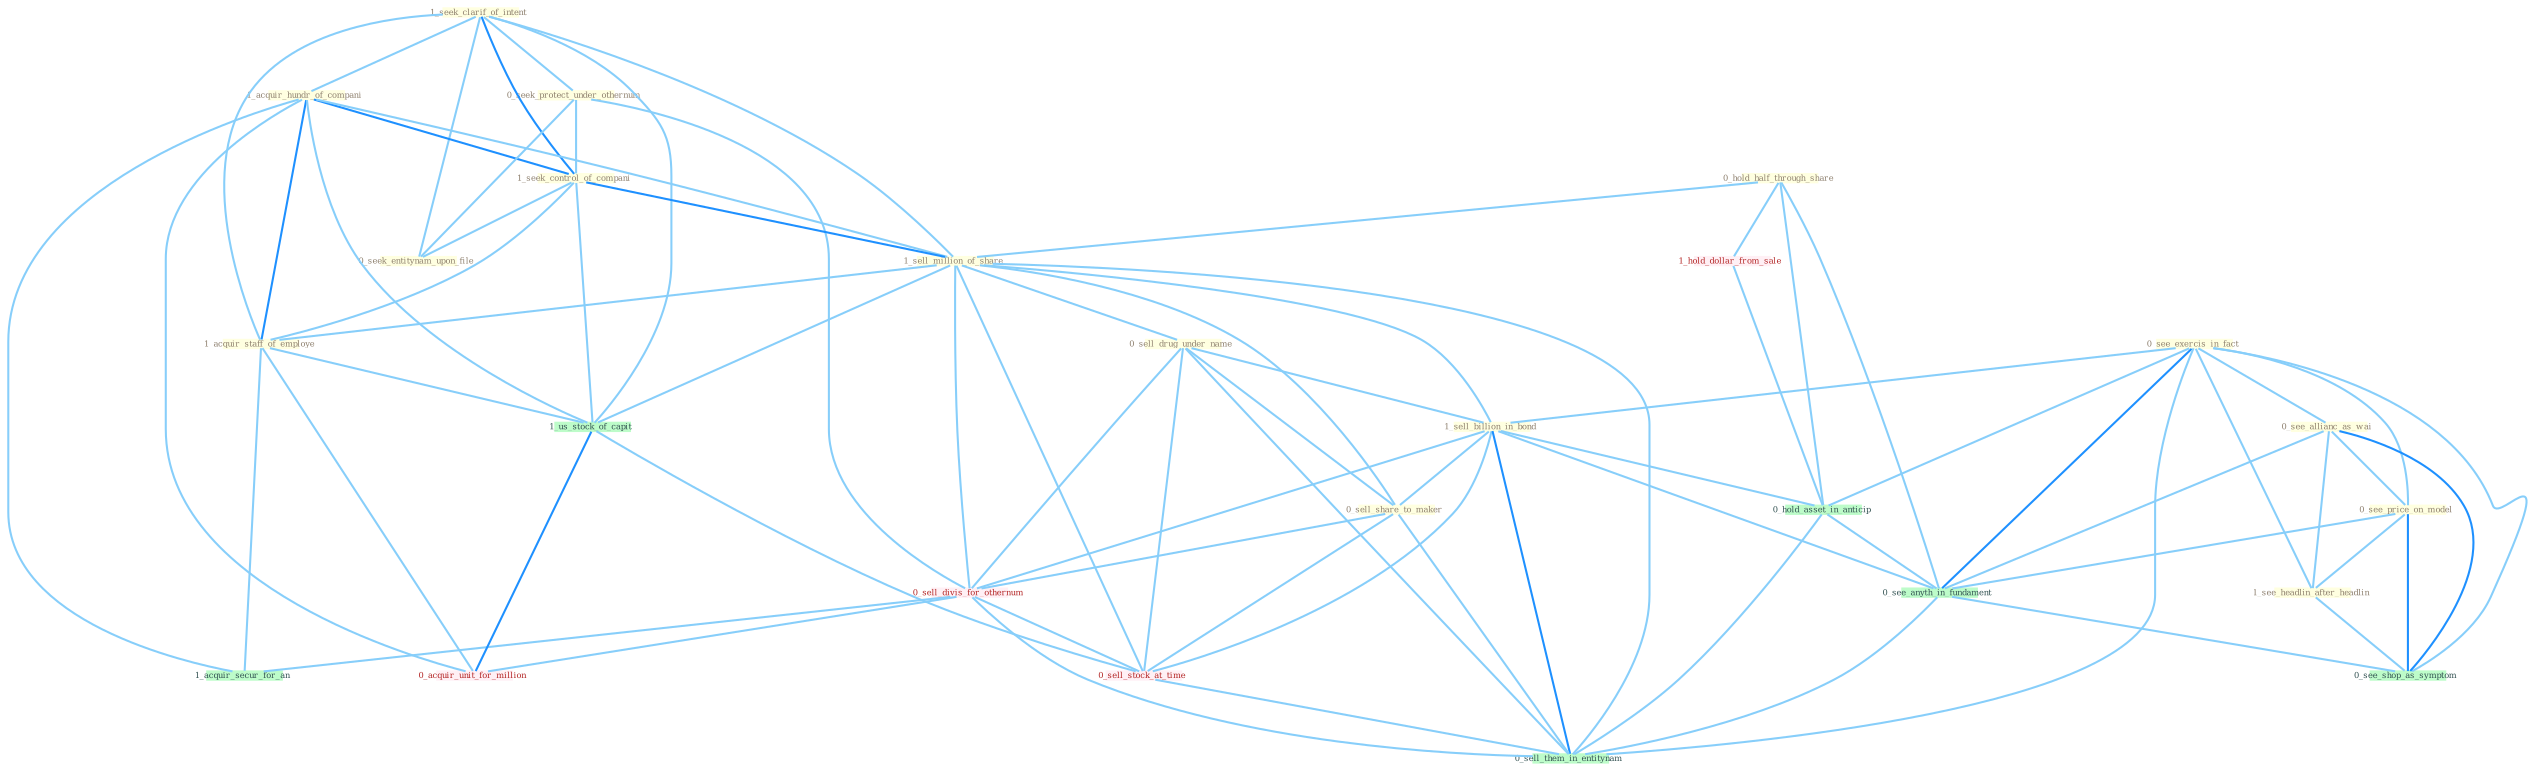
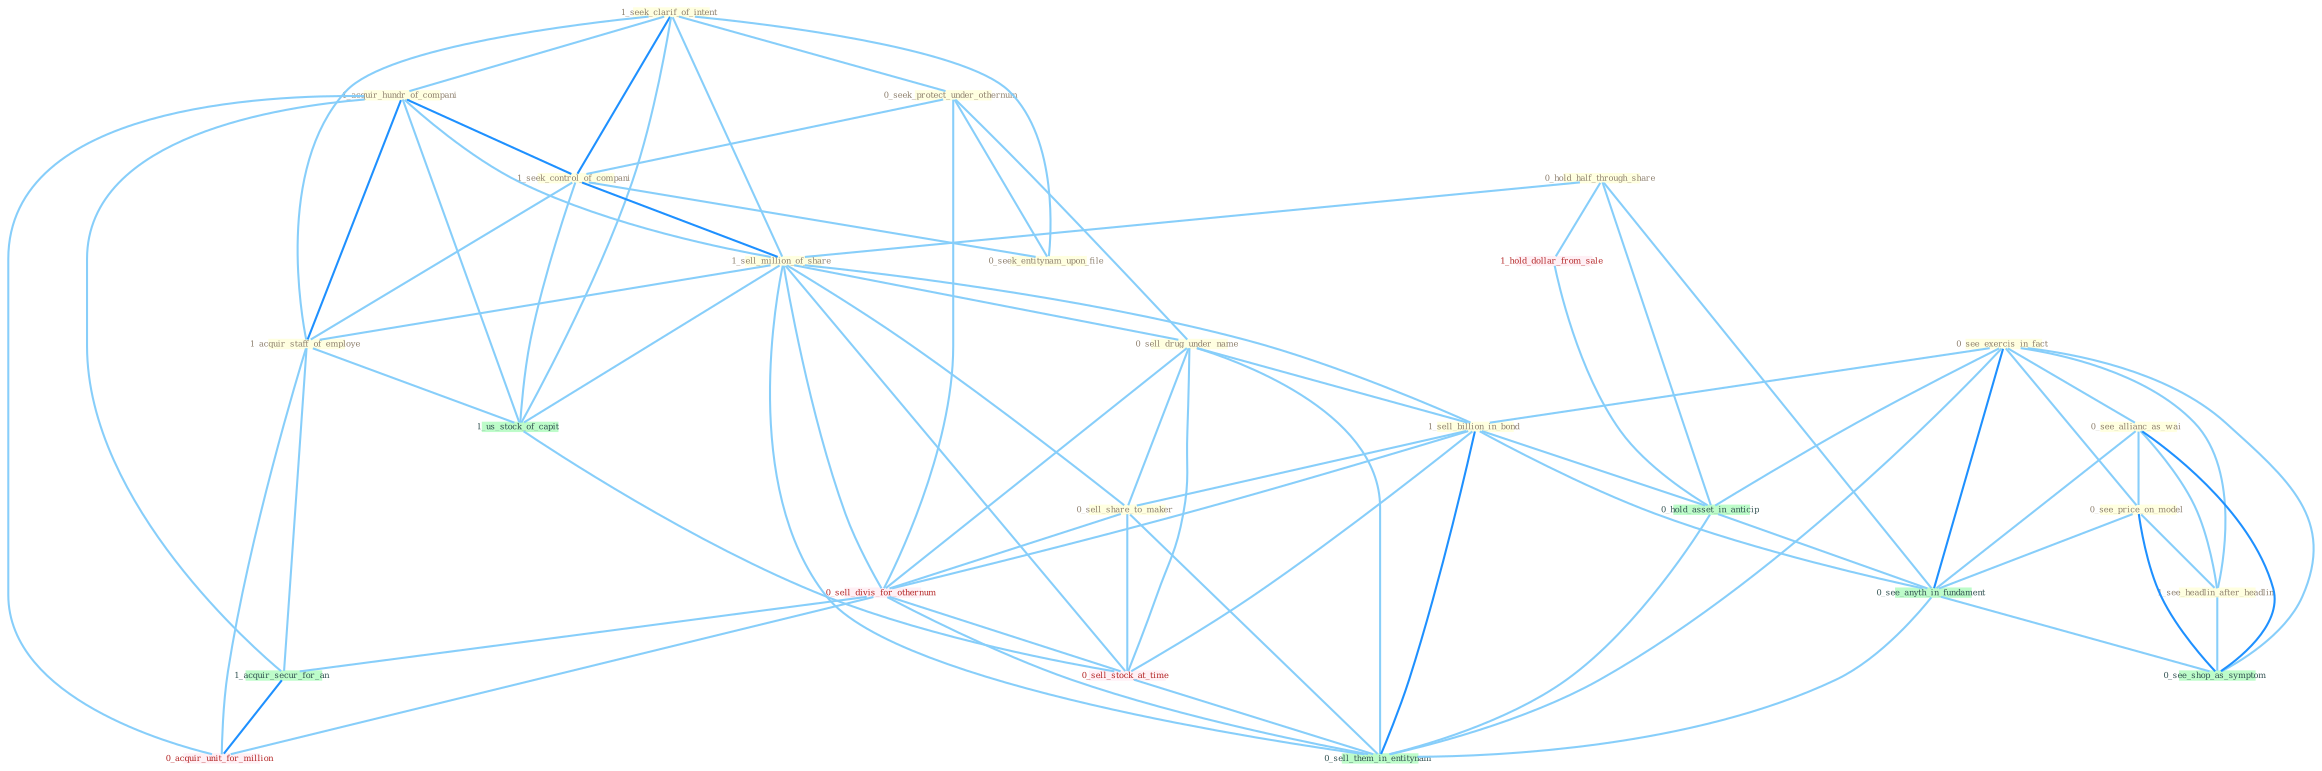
edge "0_seek_protect_under_othernum" -- "0_sell_drug_under_name": added
edge "1_us_stock_of_capit" -- "0_acquir_unit_for_million": now "1_acquir_secur_for_an" -- "0_acquir_unit_for_million"
